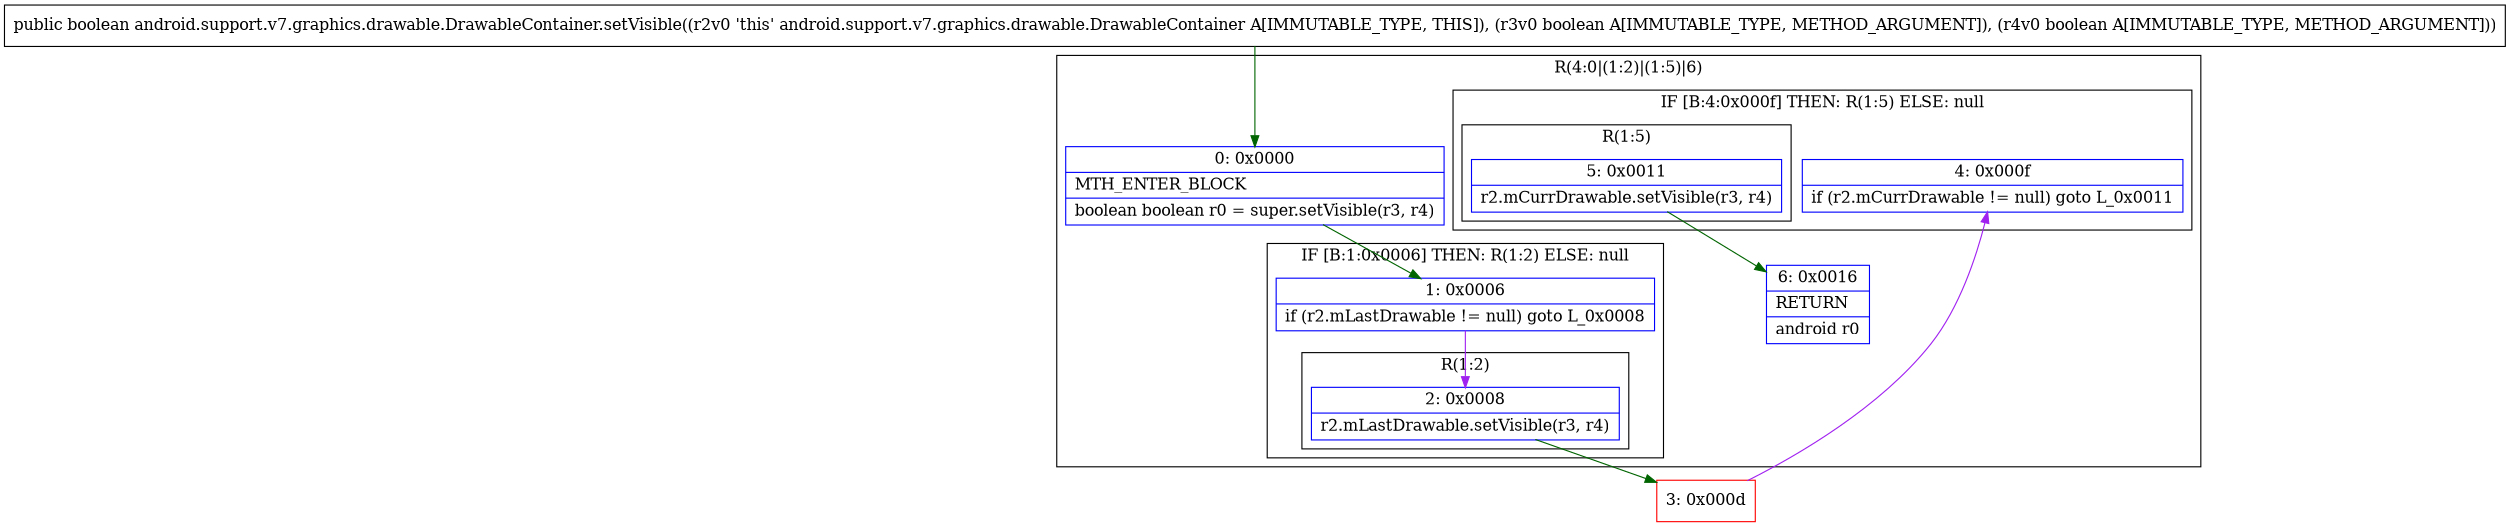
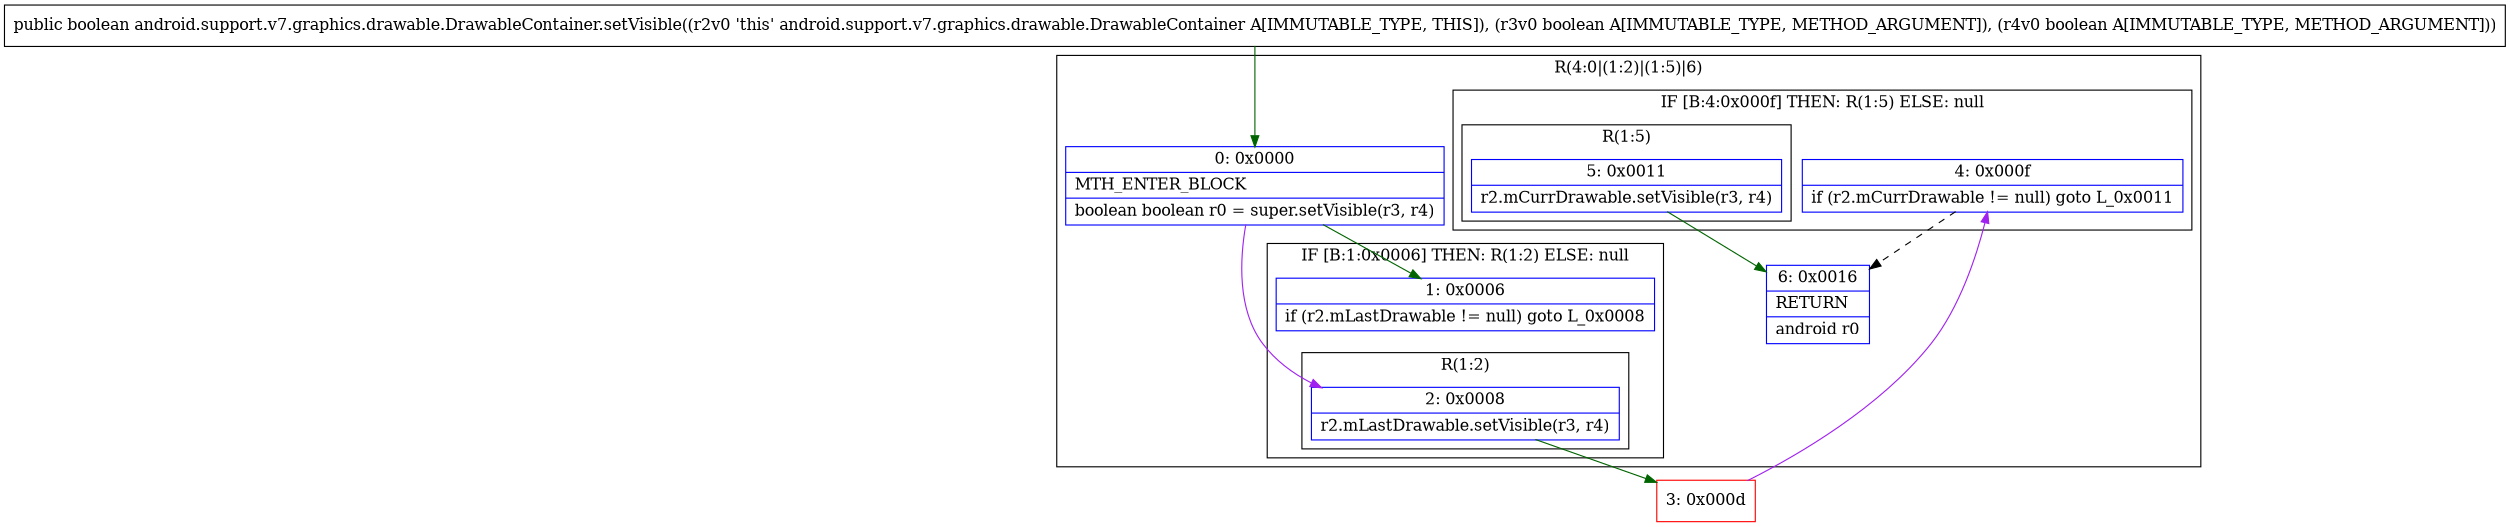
edge "4: 0x000f" -> "6: 0x0016": added
edge "1: 0x0006" -> "2: 0x0008": now "0: 0x0000" -> "2: 0x0008"
